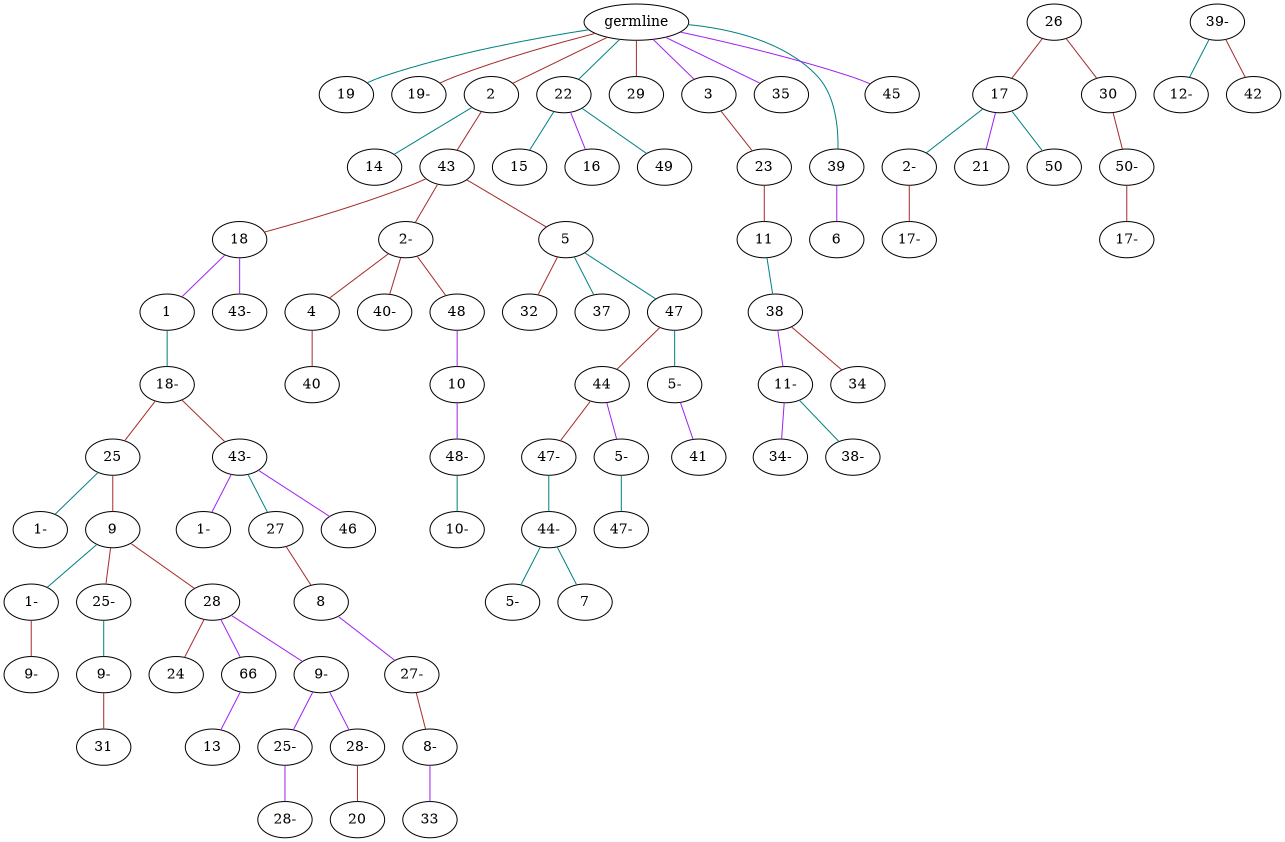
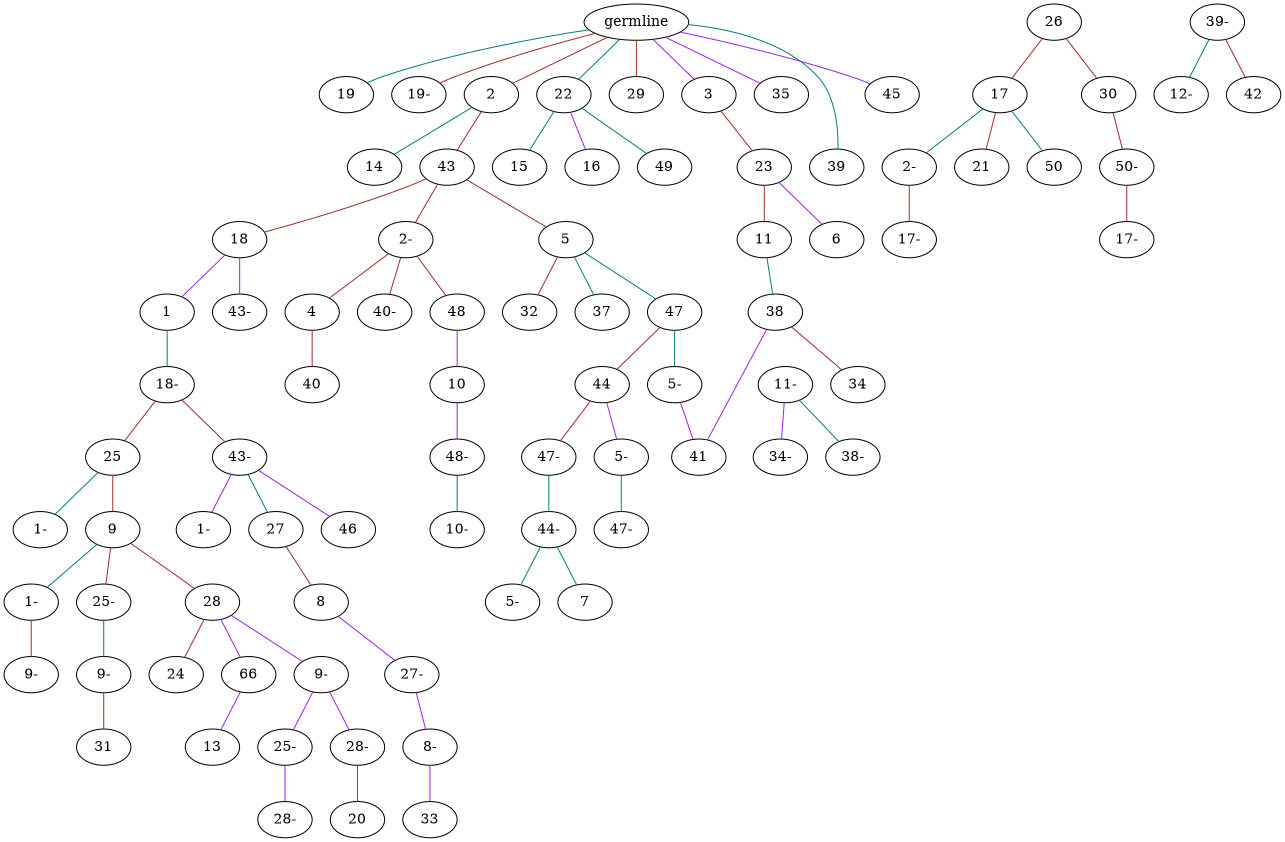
edge "17" -- "21": color purple -> brown
edge "39" -- "6": now "23" -- "6"
edge "38" -- "11-": now "38" -- "41"
edge "27-" -- "8-": color brown -> purple
